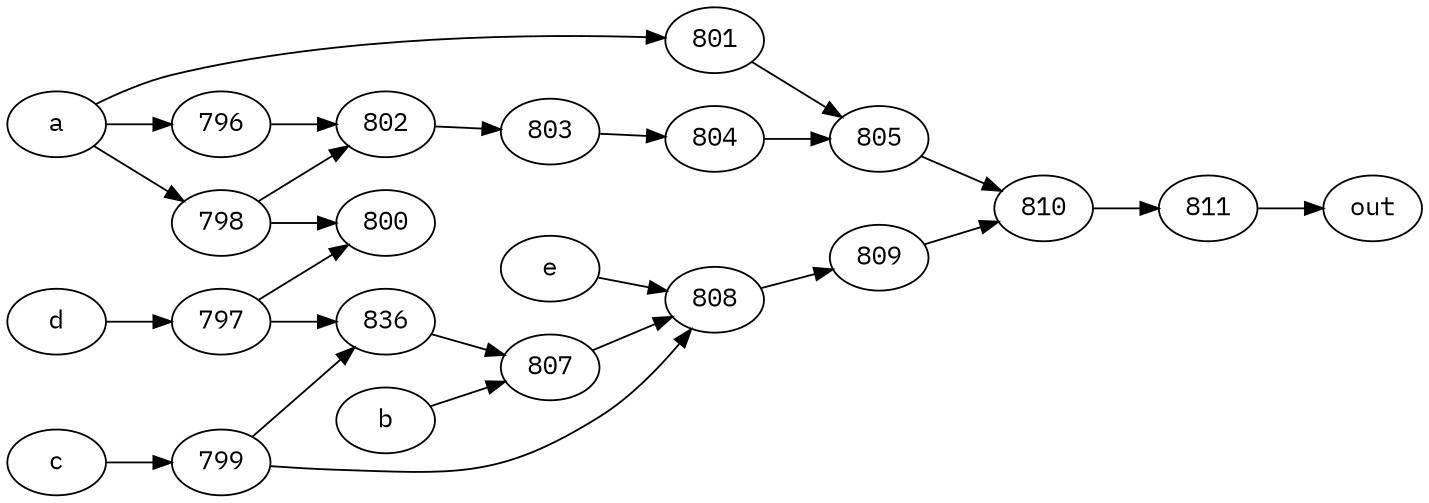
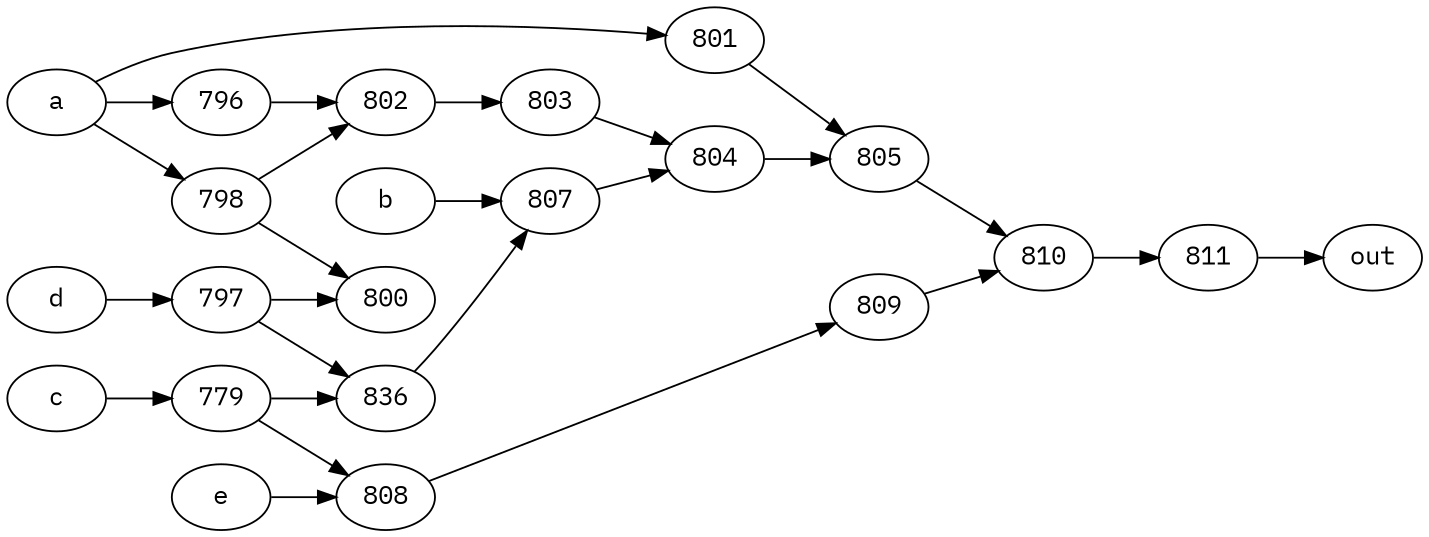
edge "807" -> "808": now "807" -> "804"
node "799": label "799" -> "779"
